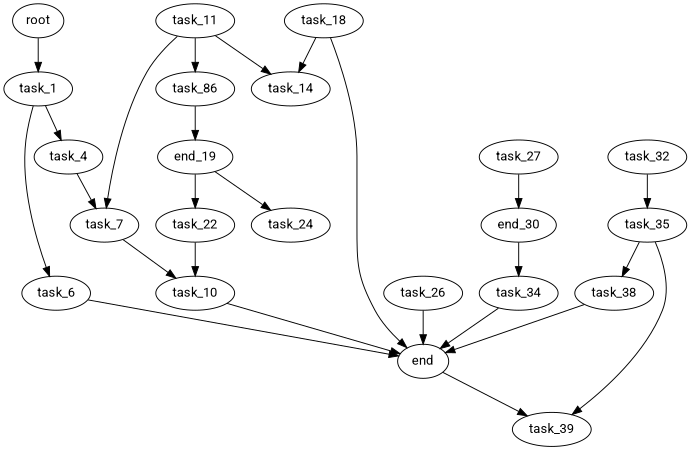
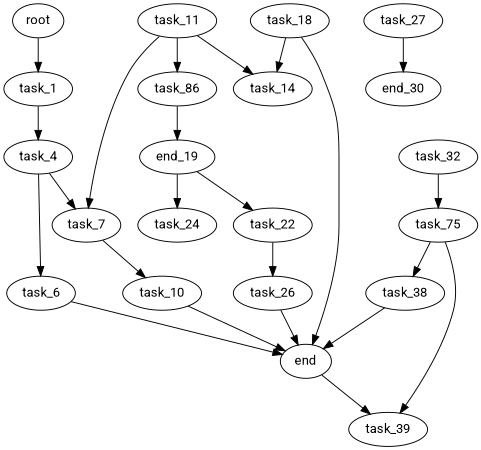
edge "task_1" -> "task_6": now "task_4" -> "task_6"
node "task_35": label "task_35" -> "task_75"
edge "task_22" -> "task_10": now "task_22" -> "task_26"
node "task_34": removed
